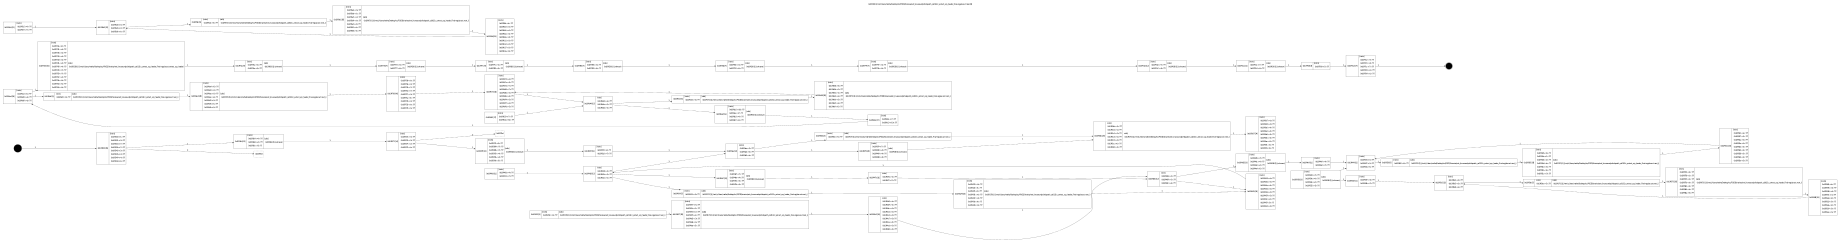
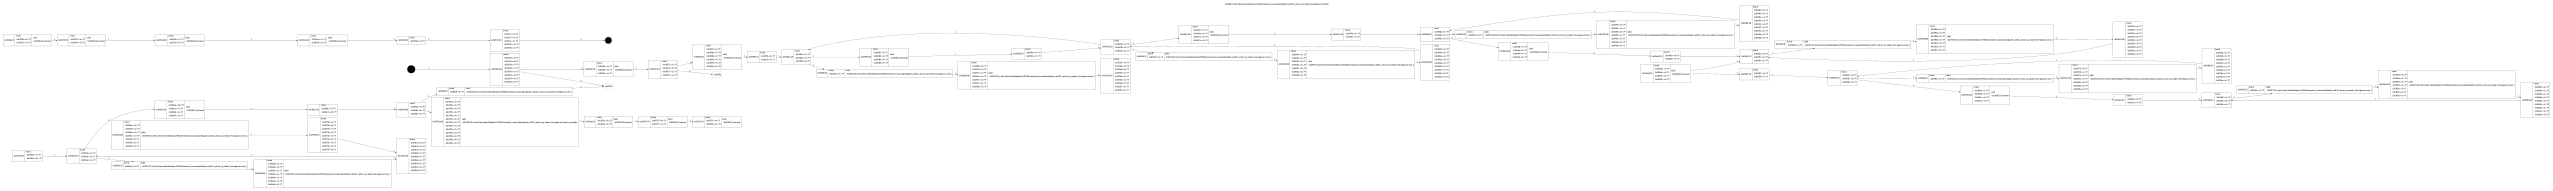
node "0x109785 [9]": removed
node "0x1095b1 [20]": added
edge "0x1096df [5]" -> "0x1096e4 [28]": now "0x1096df [5]" -> "0x109353"
edge "0x1093f9 [20]" -> "0x1093bb [28]": now "0x1093f9 [20]" -> "0x10940d [11]"
edge "0x109486 [12]" -> "0x109445 [34]": now "0x109486 [12]" -> "0x109492 [5]"
